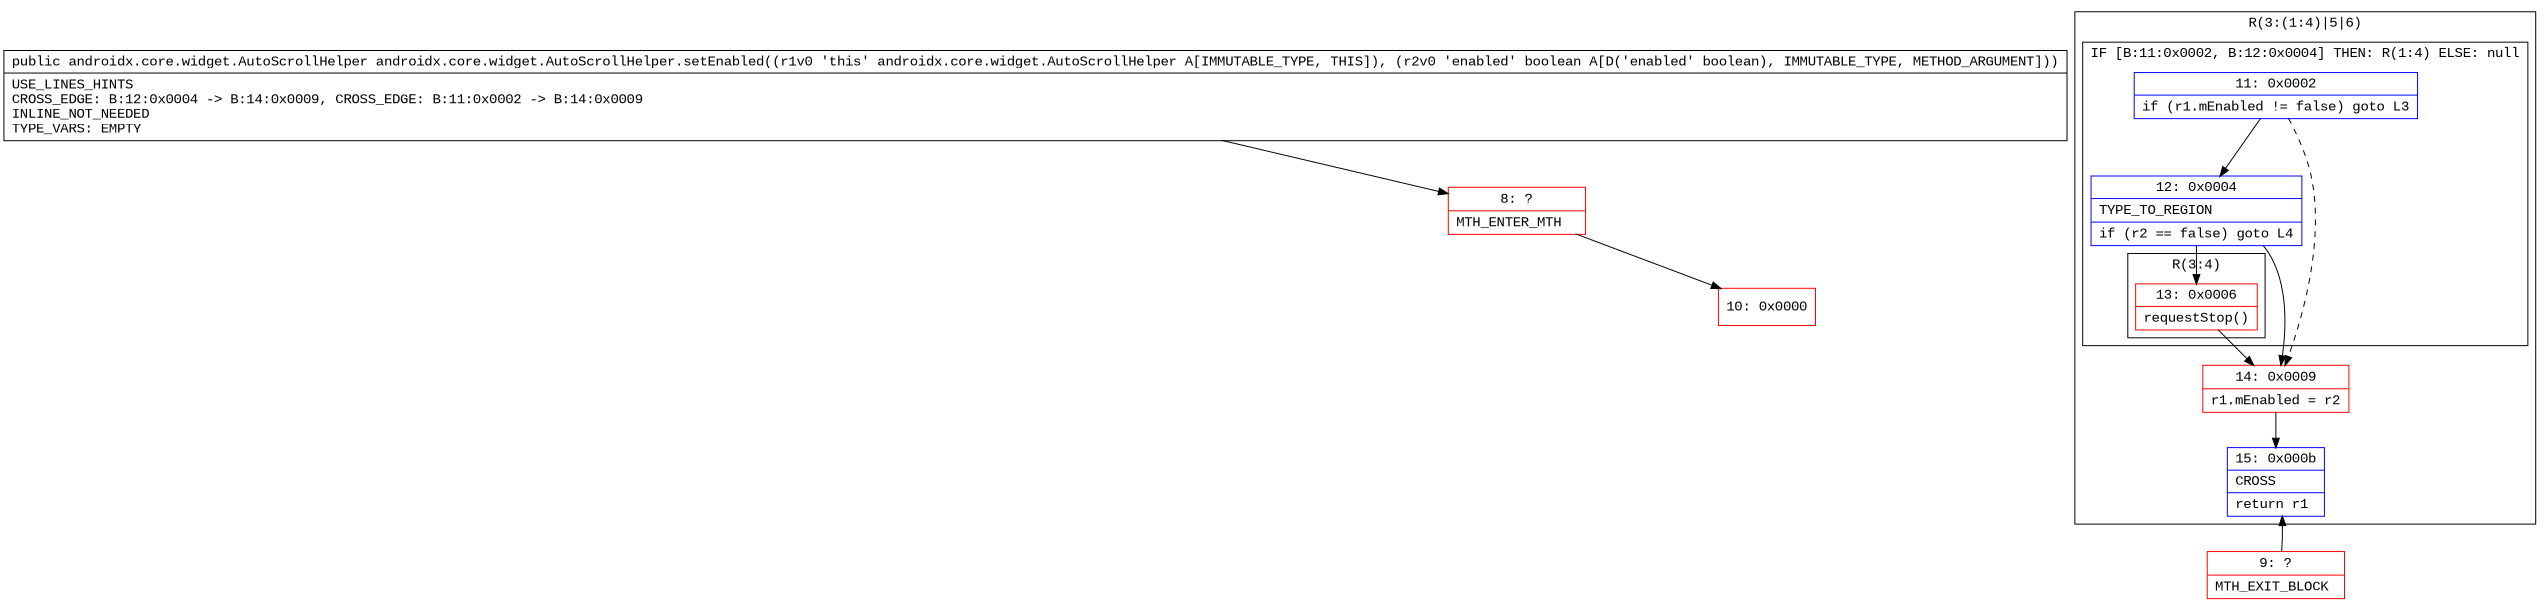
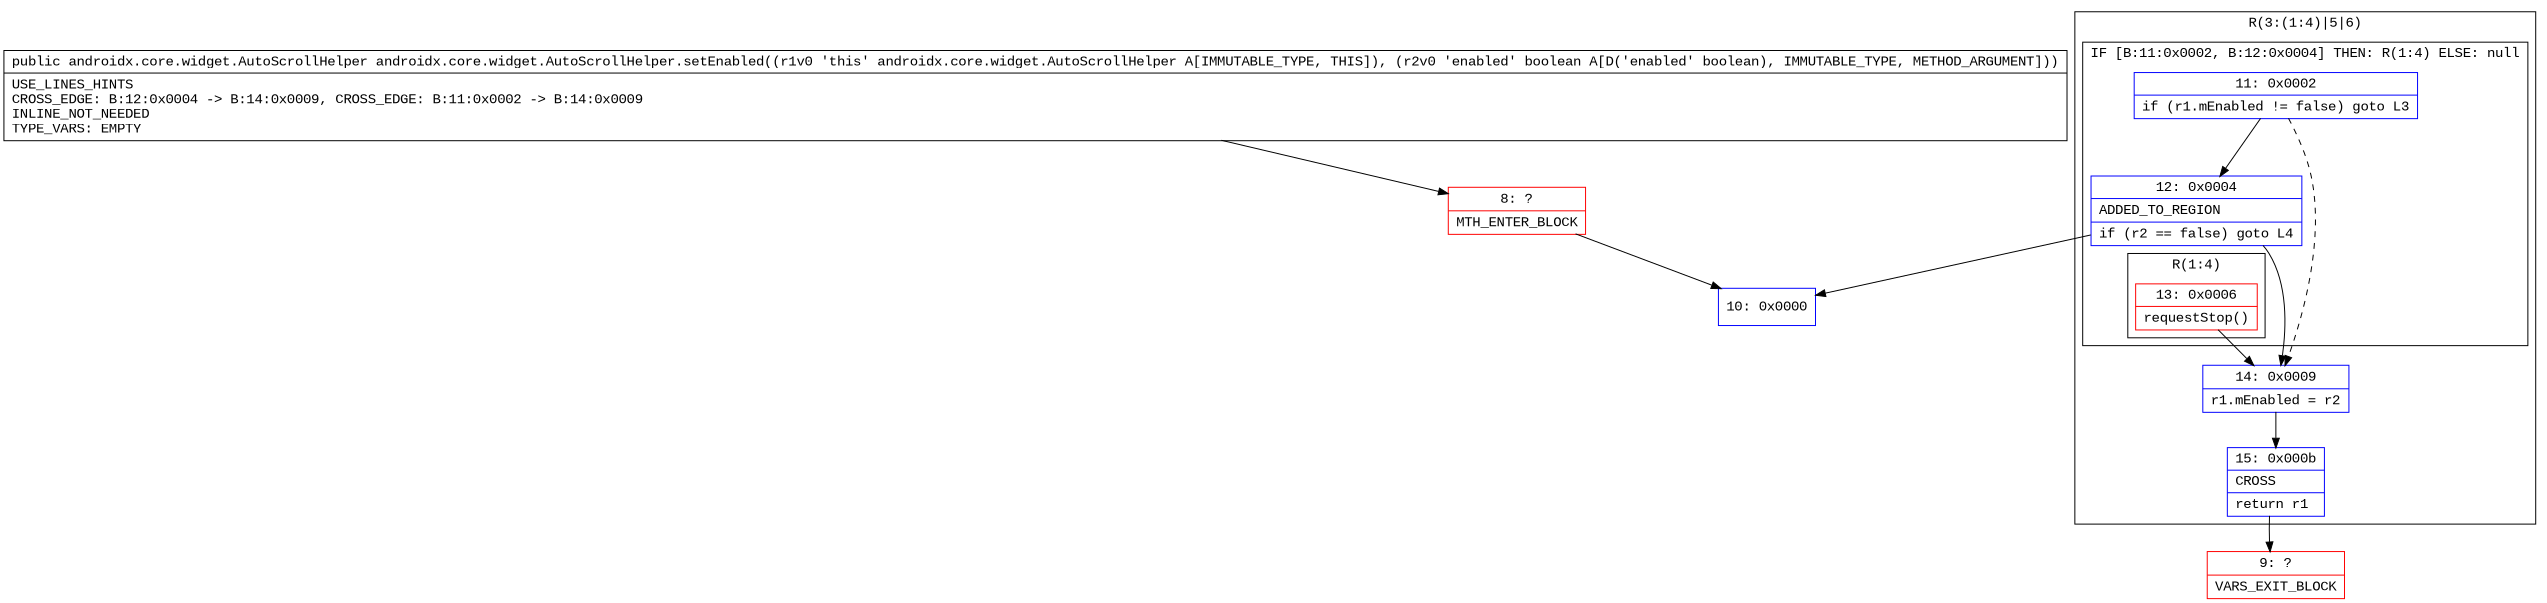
node "12: 0x0004": text "TYPE_TO_REGION" -> "ADDED_TO_REGION"
node "8: ?": text "MTH_ENTER_MTH" -> "MTH_ENTER_BLOCK"
edge "12: 0x0004" -> "13: 0x0006": now "12: 0x0004" -> "10: 0x0000"
cluster "R(3:4)": label "R(3:4)" -> "R(1:4)"
node "10: 0x0000": color red -> blue
node "14: 0x0009": color red -> blue
edge "9: ?" -> "15: 0x000b": reversed
node "9: ?": text "MTH_EXIT_BLOCK" -> "VARS_EXIT_BLOCK"
